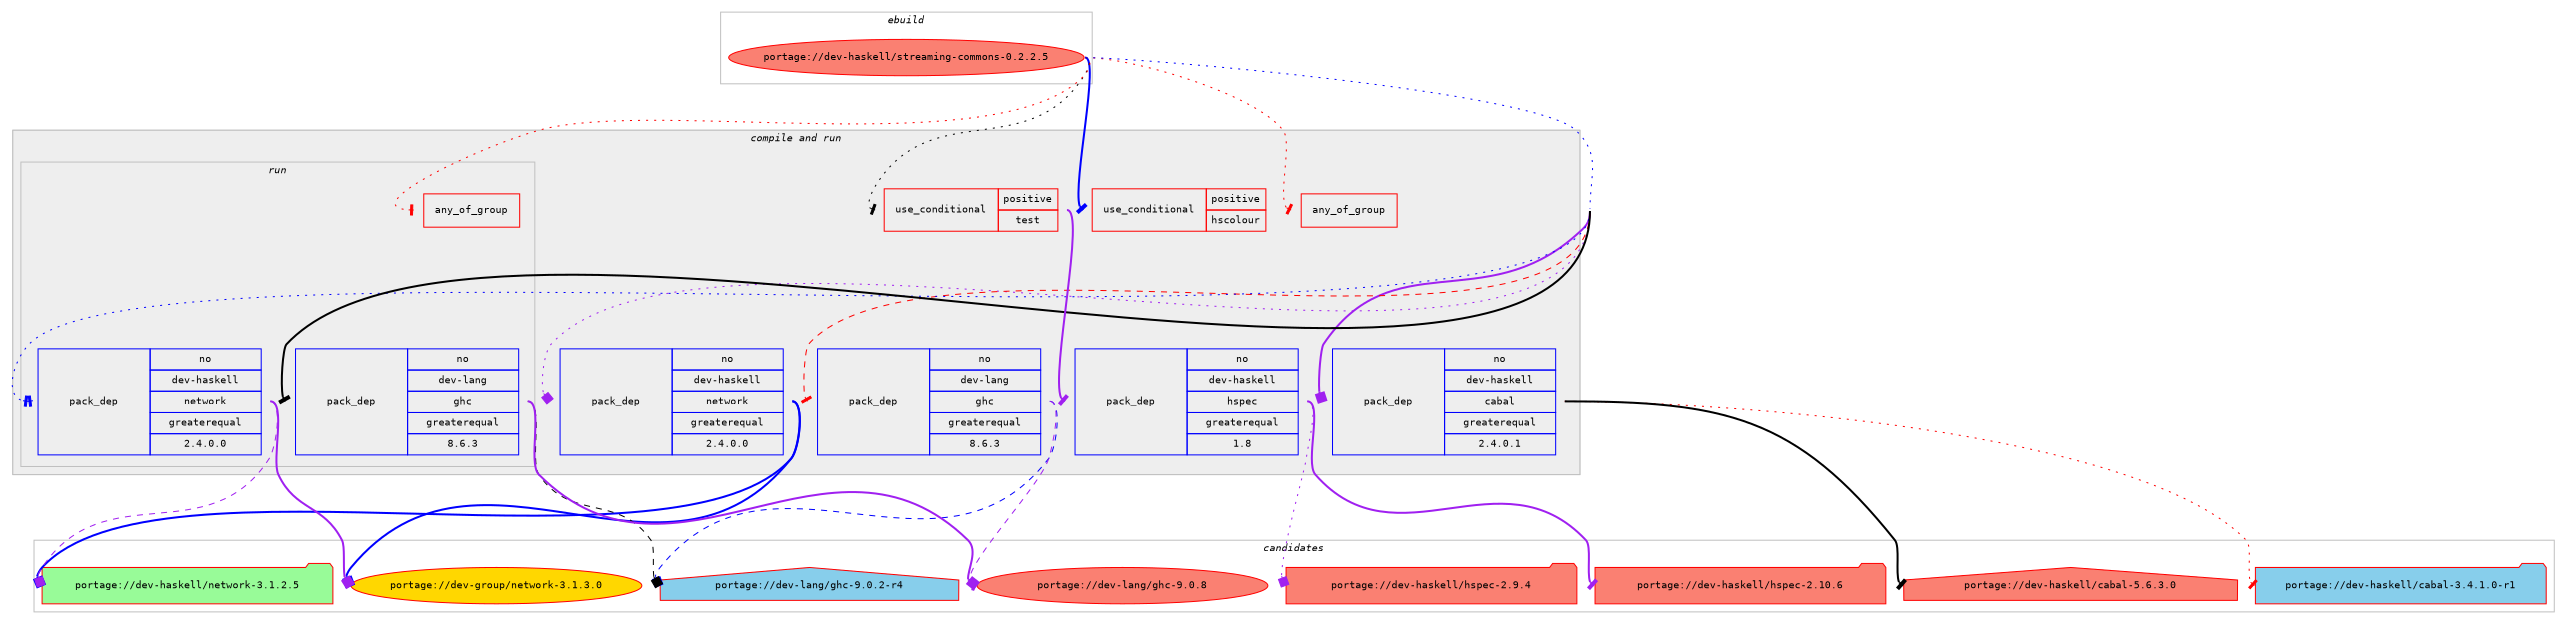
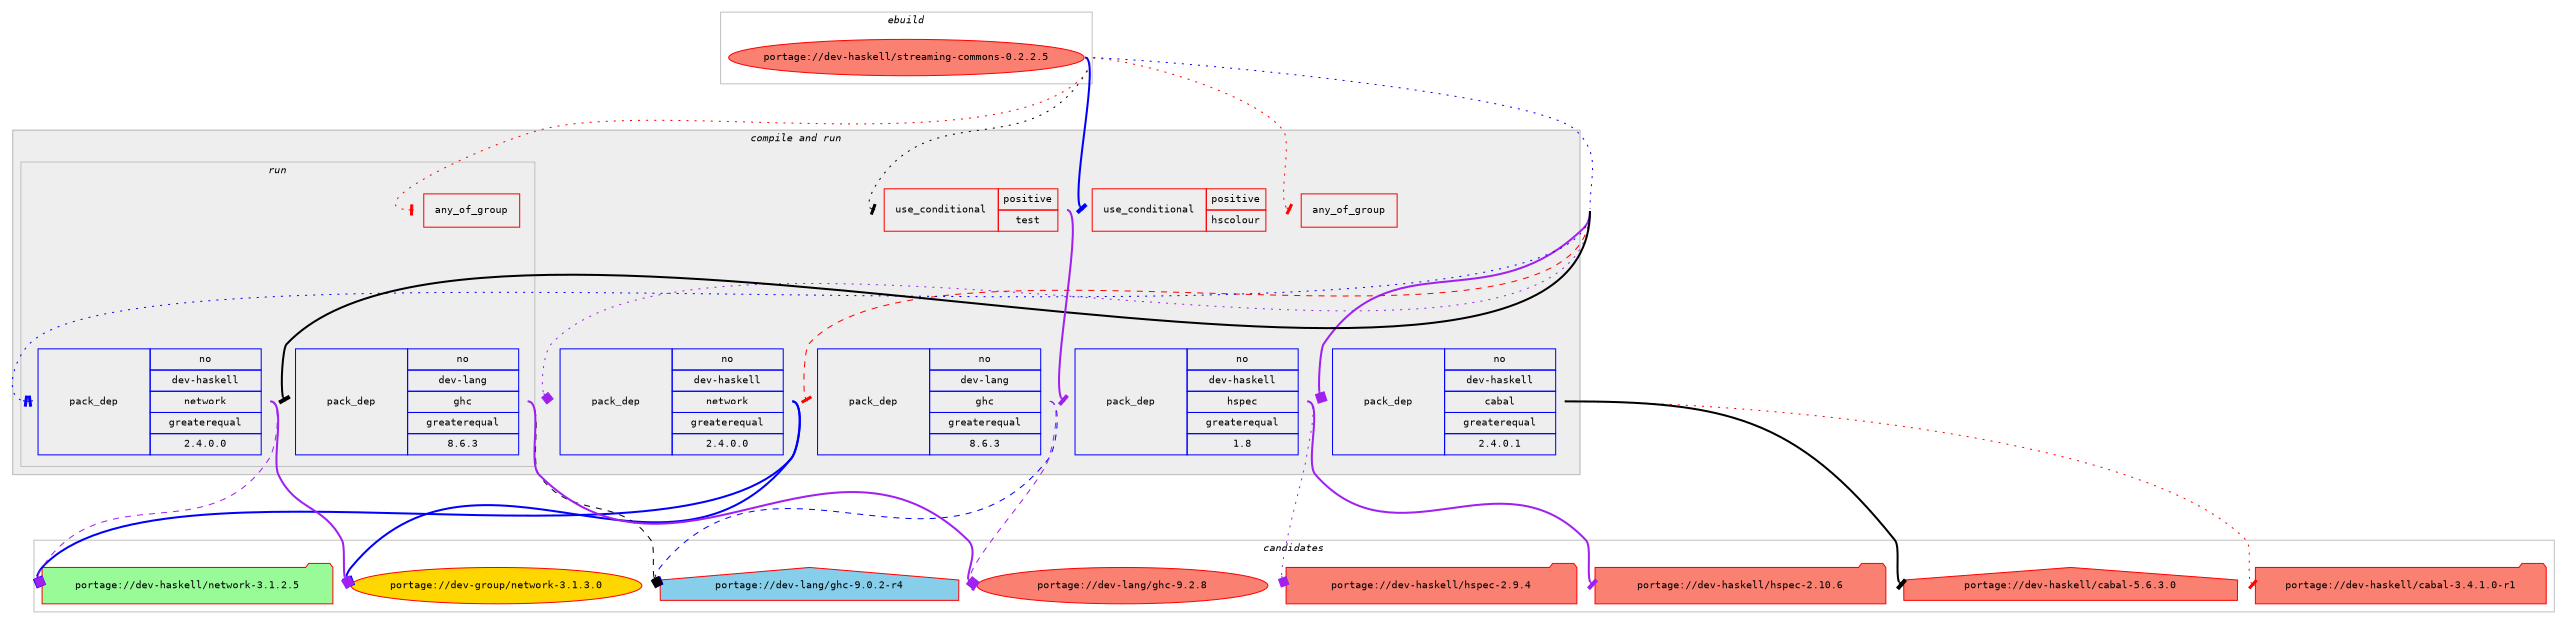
node "portage://dev-lang/ghc-9.0.8": label "portage://dev-lang/ghc-9.0.8" -> "portage://dev-lang/ghc-9.2.8"
node "portage://dev-haskell/cabal-3.4.1.0-r1": fillcolor skyblue -> salmon
